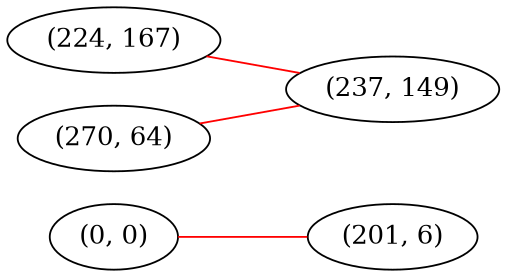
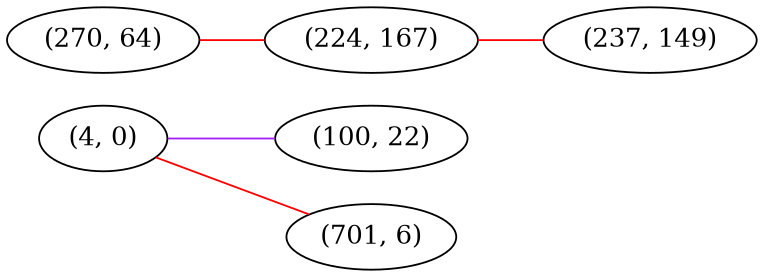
edge "(237, 149)" -- "(270, 64)": now "(224, 167)" -- "(270, 64)"
node "(100, 22)": added
node "(0, 0)": label "(0, 0)" -> "(4, 0)"
node "(201, 6)": label "(201, 6)" -> "(701, 6)"
